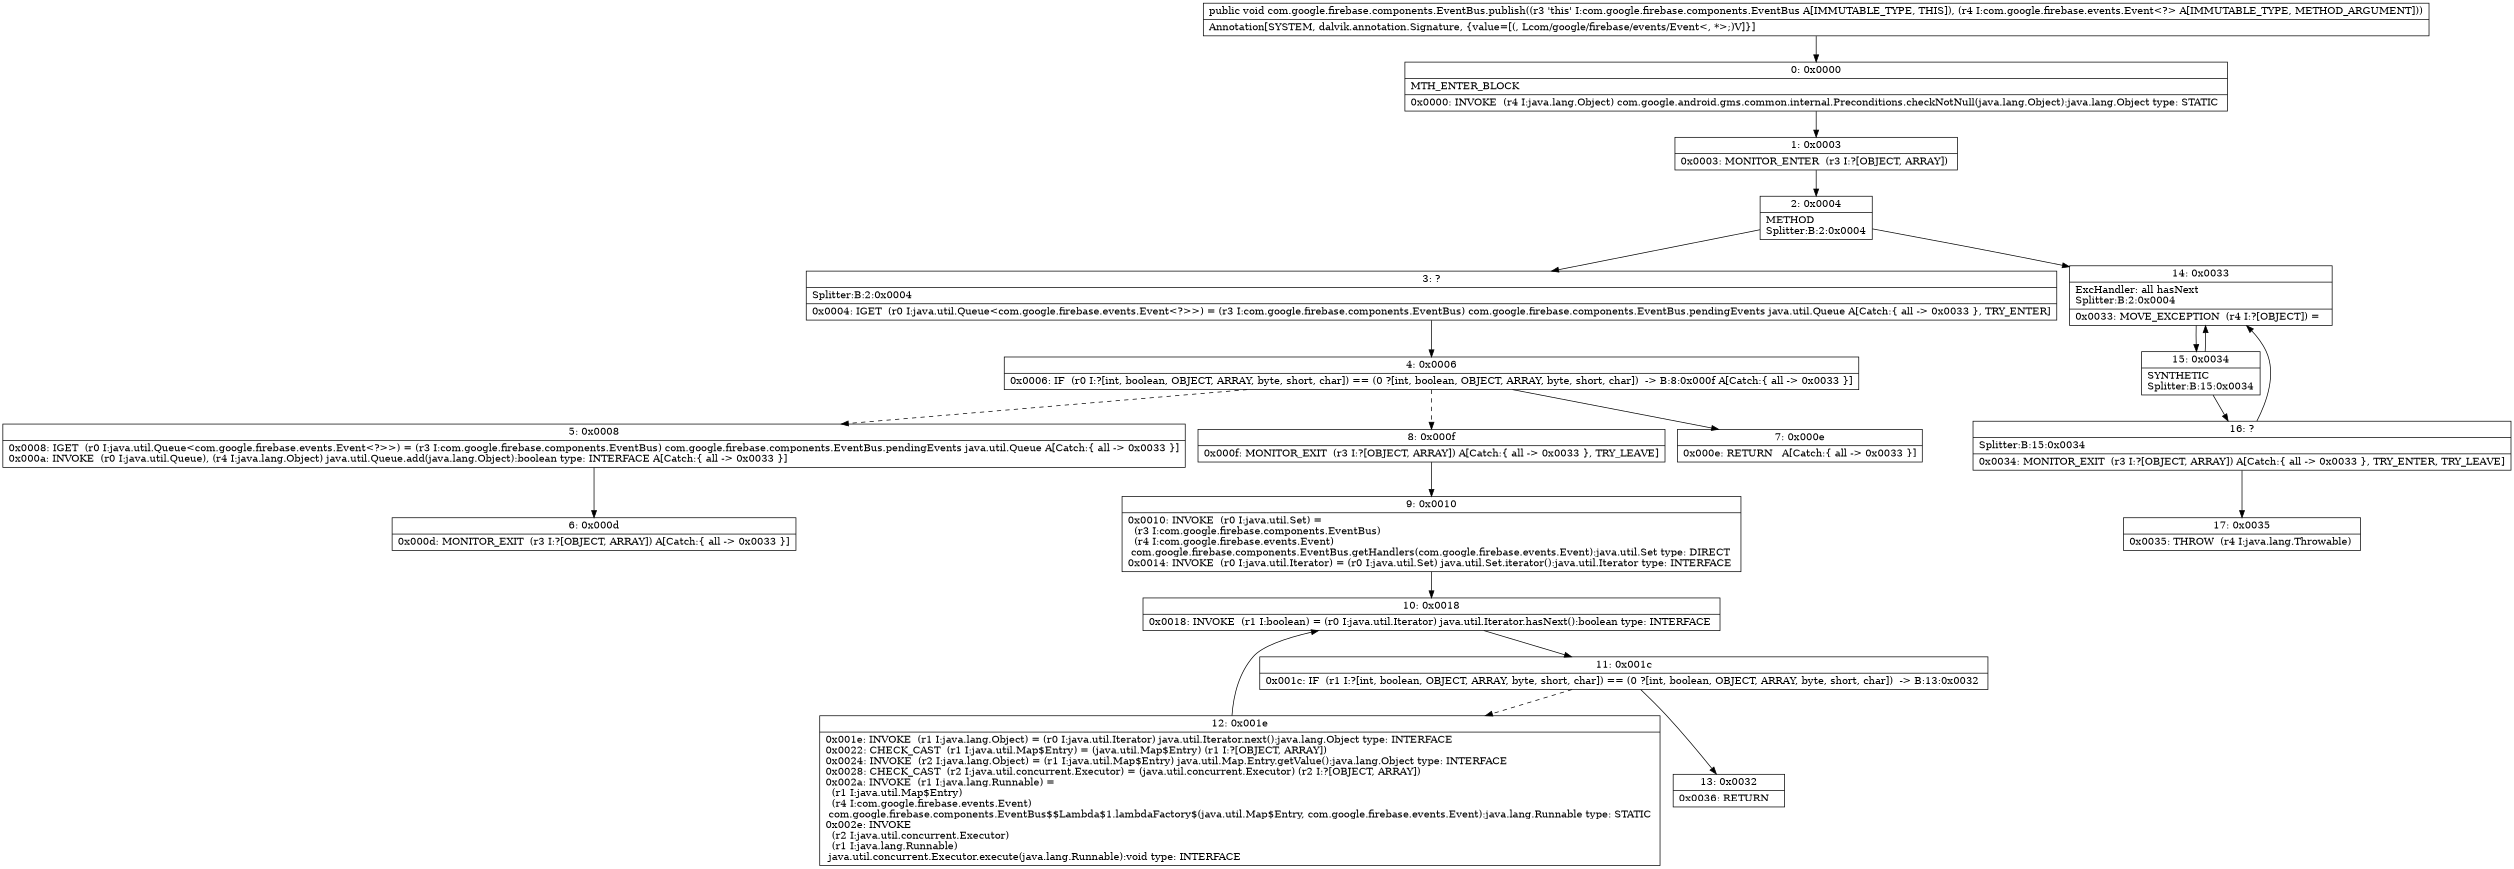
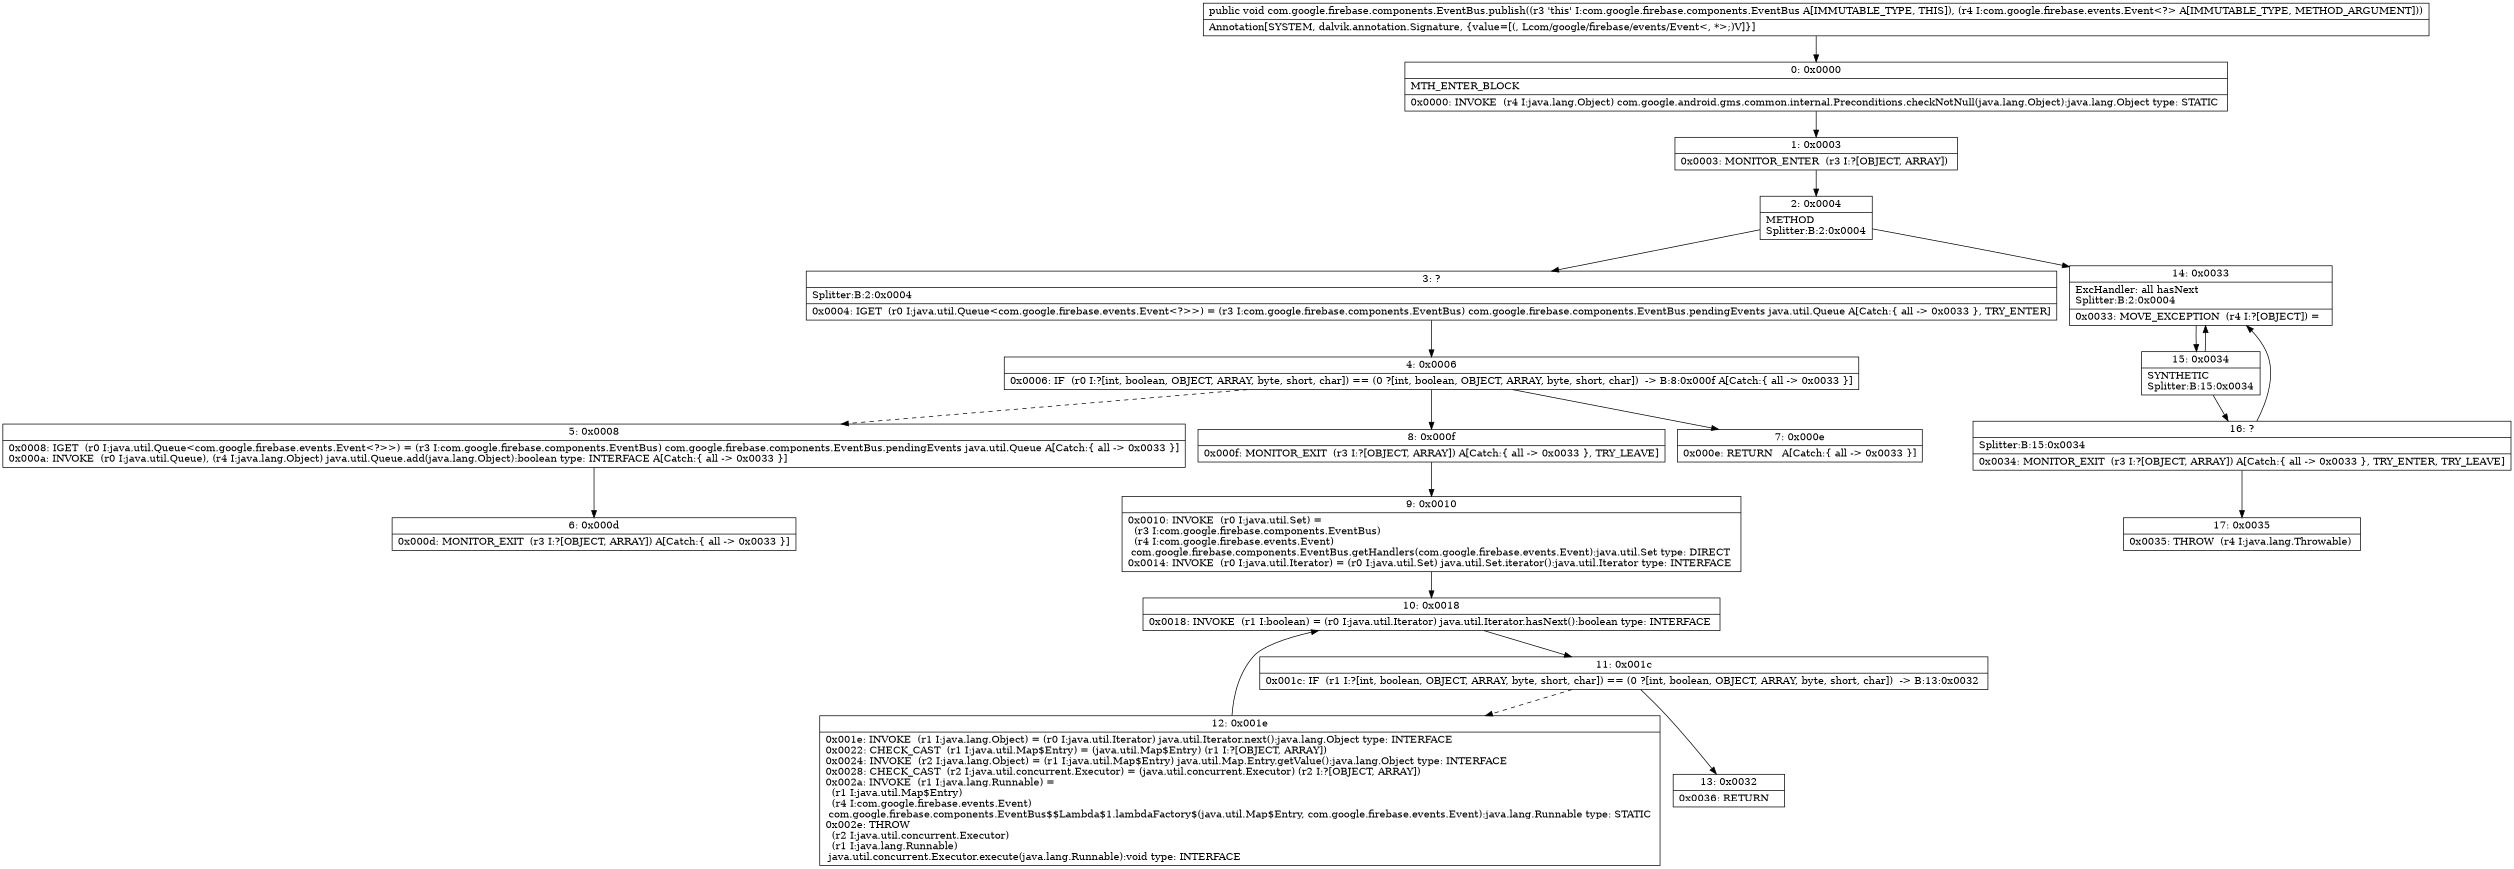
edge "4: 0x0006" -> "8: 0x000f": style dashed -> solid
node "12: 0x001e": text "0x002e: INVOKE" -> "0x002e: THROW"
